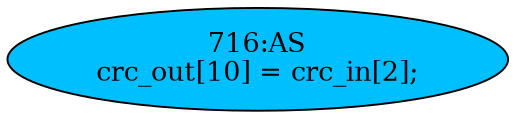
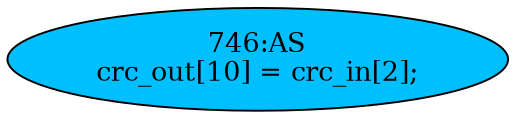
node "716:AS crc_out[10] = crc_in[2];": label "716:AS crc_out[10] = crc_in[2];" -> "746:AS crc_out[10] = crc_in[2];"
